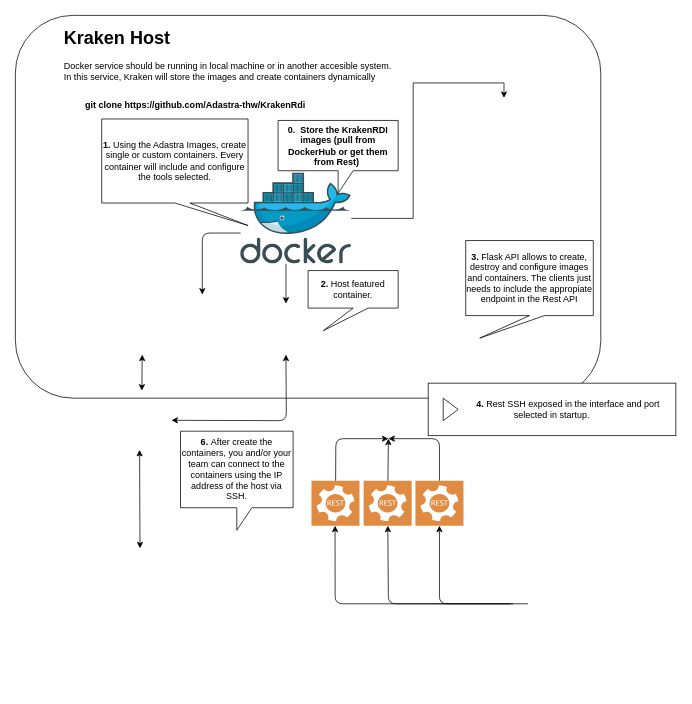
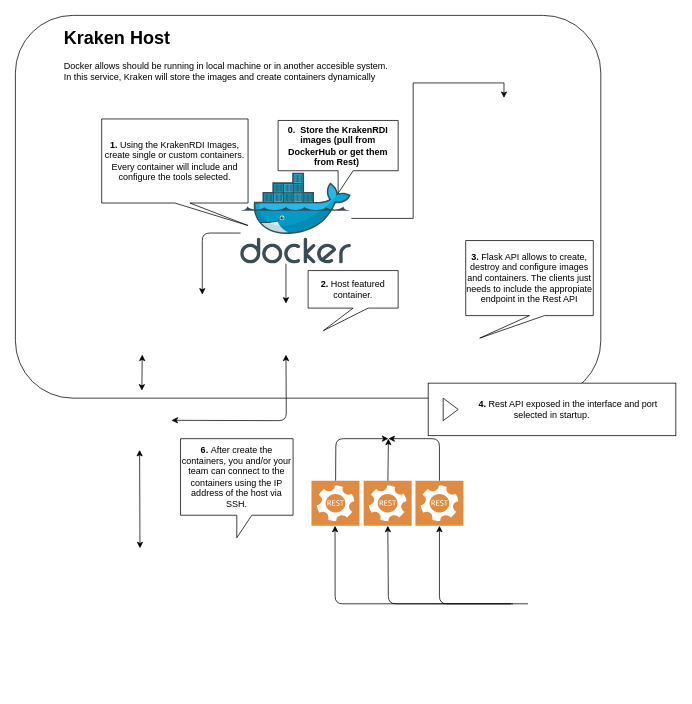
node "Kraken Host Docker service should be running in local machine or in another accesible system. In this service, Kraken will store the images and create containers dynamically": label "Kraken Host Docker service should be running in local machine or in another accesible system. In this service, Kraken will store the images and create containers dynamically" -> "Kraken Host Docker allows should be running in local machine or in another accesible system. In this service, Kraken will store the images and create containers dynamically"
node "git clone https://github.com/Adastra-thw/KrakenRdi": removed
node "1. Using the Adastra Images, create single or custom containers. Every container will include and configure the tools selected.": label "1. Using the Adastra Images, create single or custom containers. Every container will include and configure the tools selected." -> "1. Using the KrakenRDI Images, create single or custom containers. Every container will include and configure the tools selected."
node "4. Rest SSH exposed in the interface and port selected in startup.": label "4. Rest SSH exposed in the interface and port selected in startup." -> "4. Rest API exposed in the interface and port selected in startup."
node "6. After create the containers, you and/or your team can connect to the containers using the IP address of the host via SSH.": moved (237, 480) -> (237, 488)
